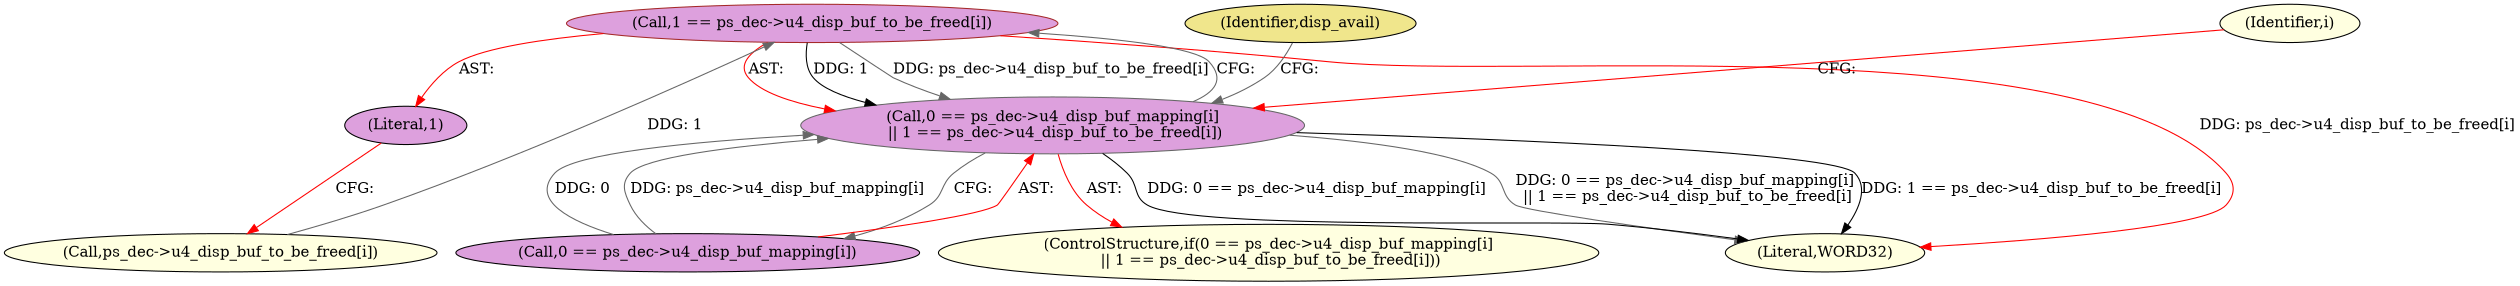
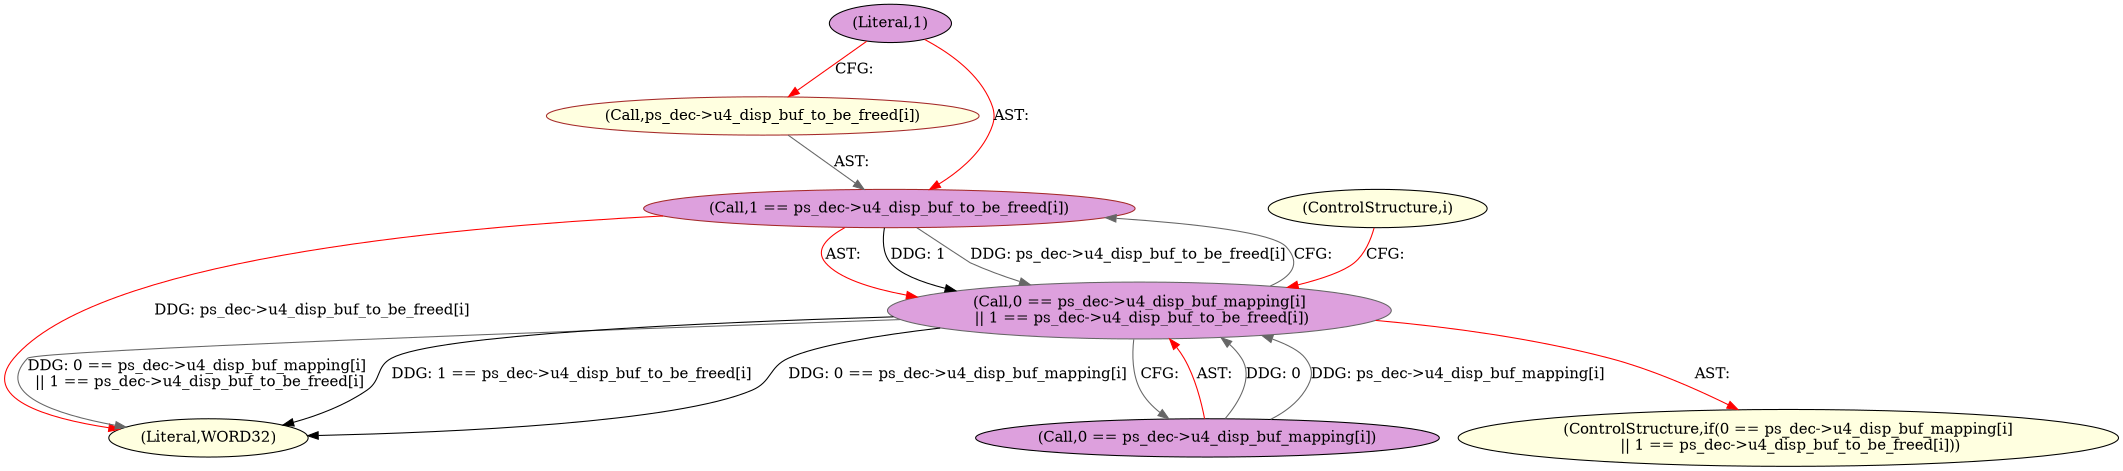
node "(Identifier,disp_avail)": removed
node "(Identifier,i)": label "(Identifier,i)" -> "(ControlStructure,i)"
edge "(Call,1 == ps_dec->u4_disp_buf_to_be_freed[i])" -> "(Literal,1)": reversed
edge "(Call,ps_dec->u4_disp_buf_to_be_freed[i])" -> "(Call,1 == ps_dec->u4_disp_buf_to_be_freed[i])": label "DDG: 1" -> "AST: "
node "(Call,ps_dec->u4_disp_buf_to_be_freed[i])": color black -> brown
